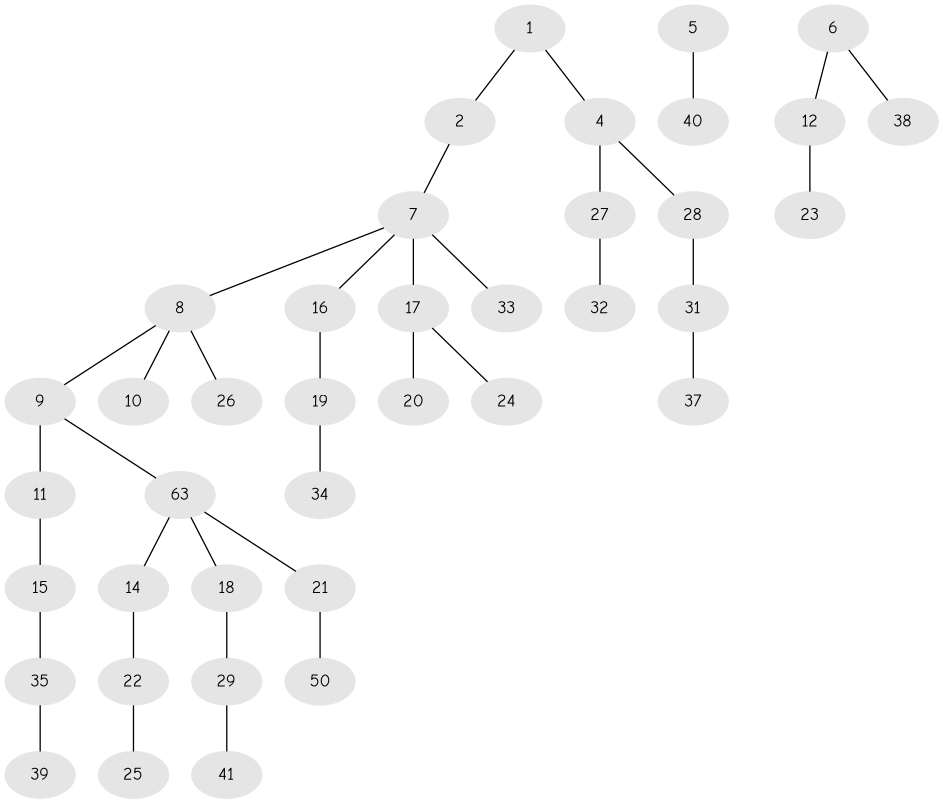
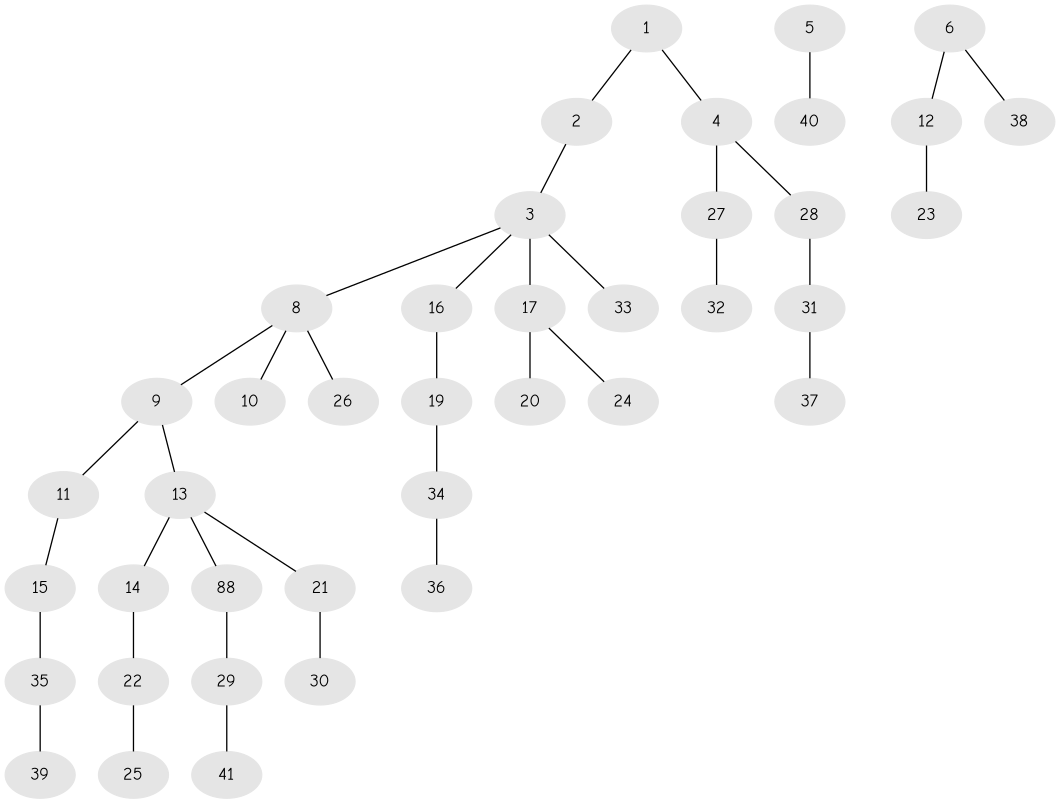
node "7": label "7" -> "3"
node "63": label "63" -> "13"
node "18": label "18" -> "88"
node "36": added
node "50": label "50" -> "30"
